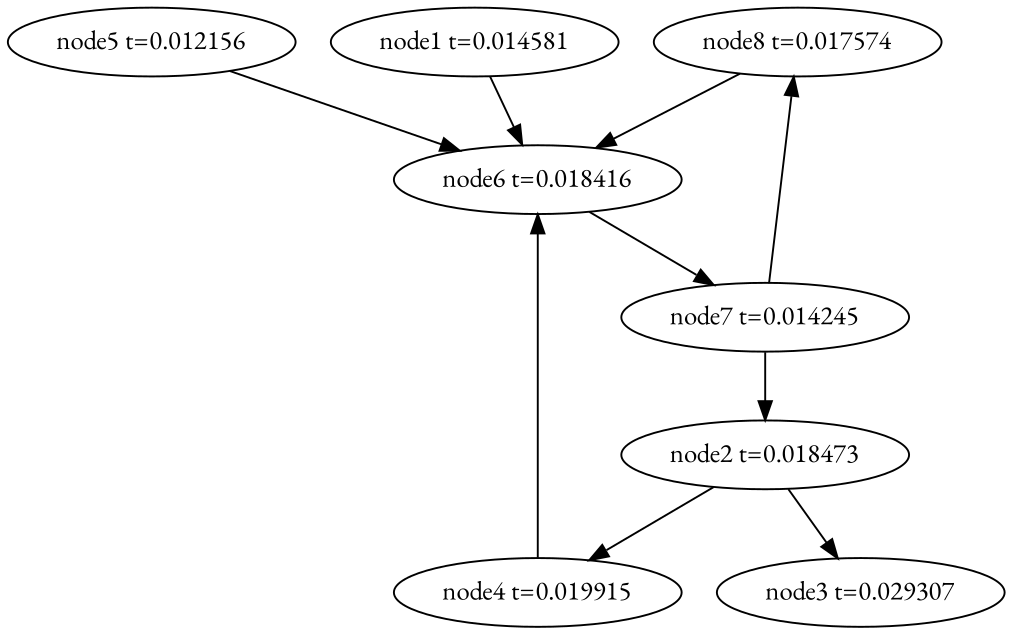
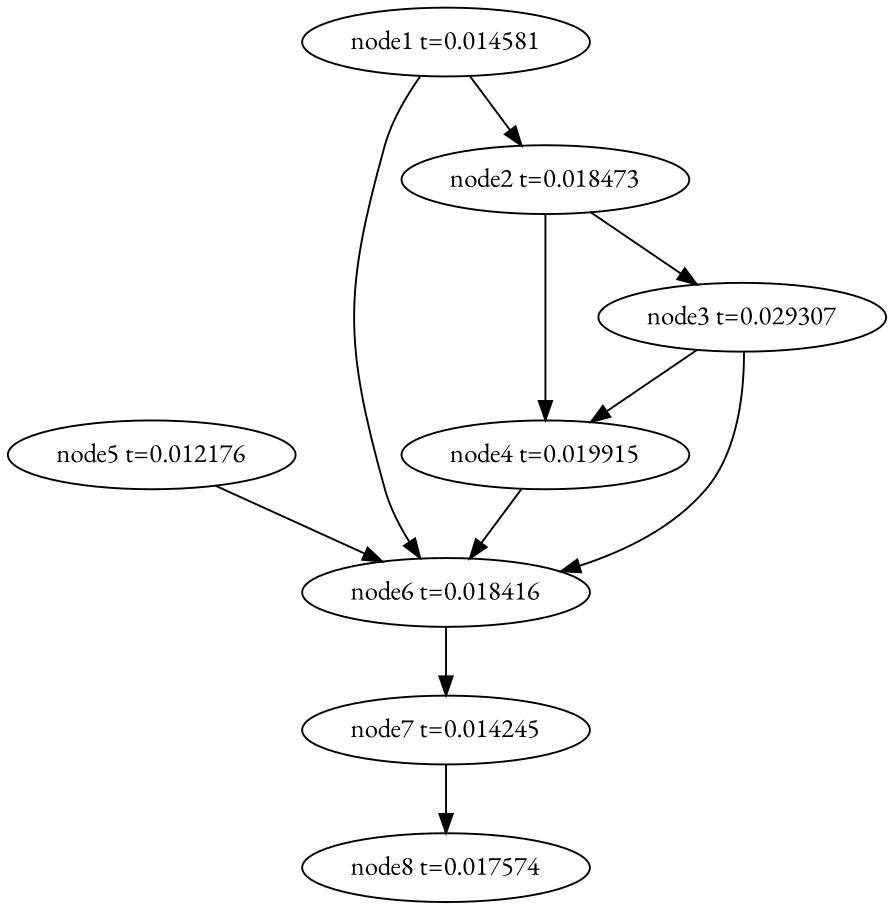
node "node5 t=0.012156": label "node5 t=0.012156" -> "node5 t=0.012176"
edge "node8 t=0.017574" -> "node6 t=0.018416": now "node3 t=0.029307" -> "node6 t=0.018416"
edge "node7 t=0.014245" -> "node2 t=0.018473": now "node1 t=0.014581" -> "node2 t=0.018473"
edge "node3 t=0.029307" -> "node4 t=0.019915": added
